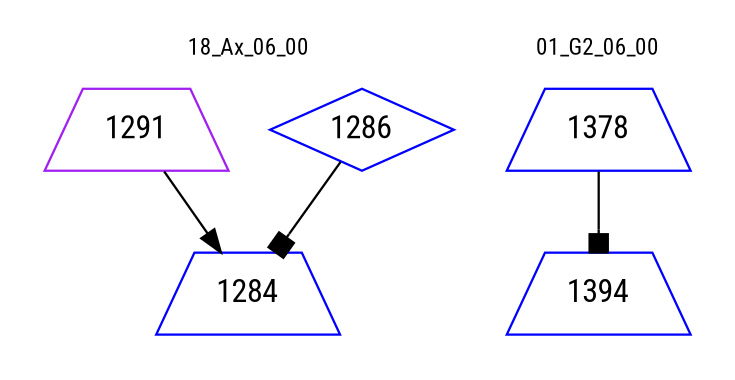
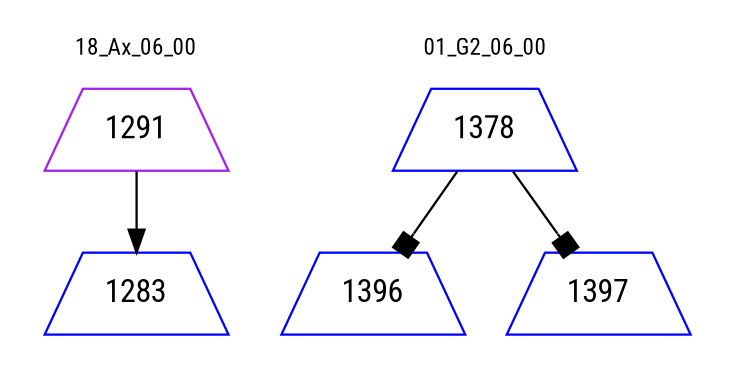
node "1286": removed
node "1284": label "1284" -> "1283"
node "1394": label "1394" -> "1396"
node "1397": added
